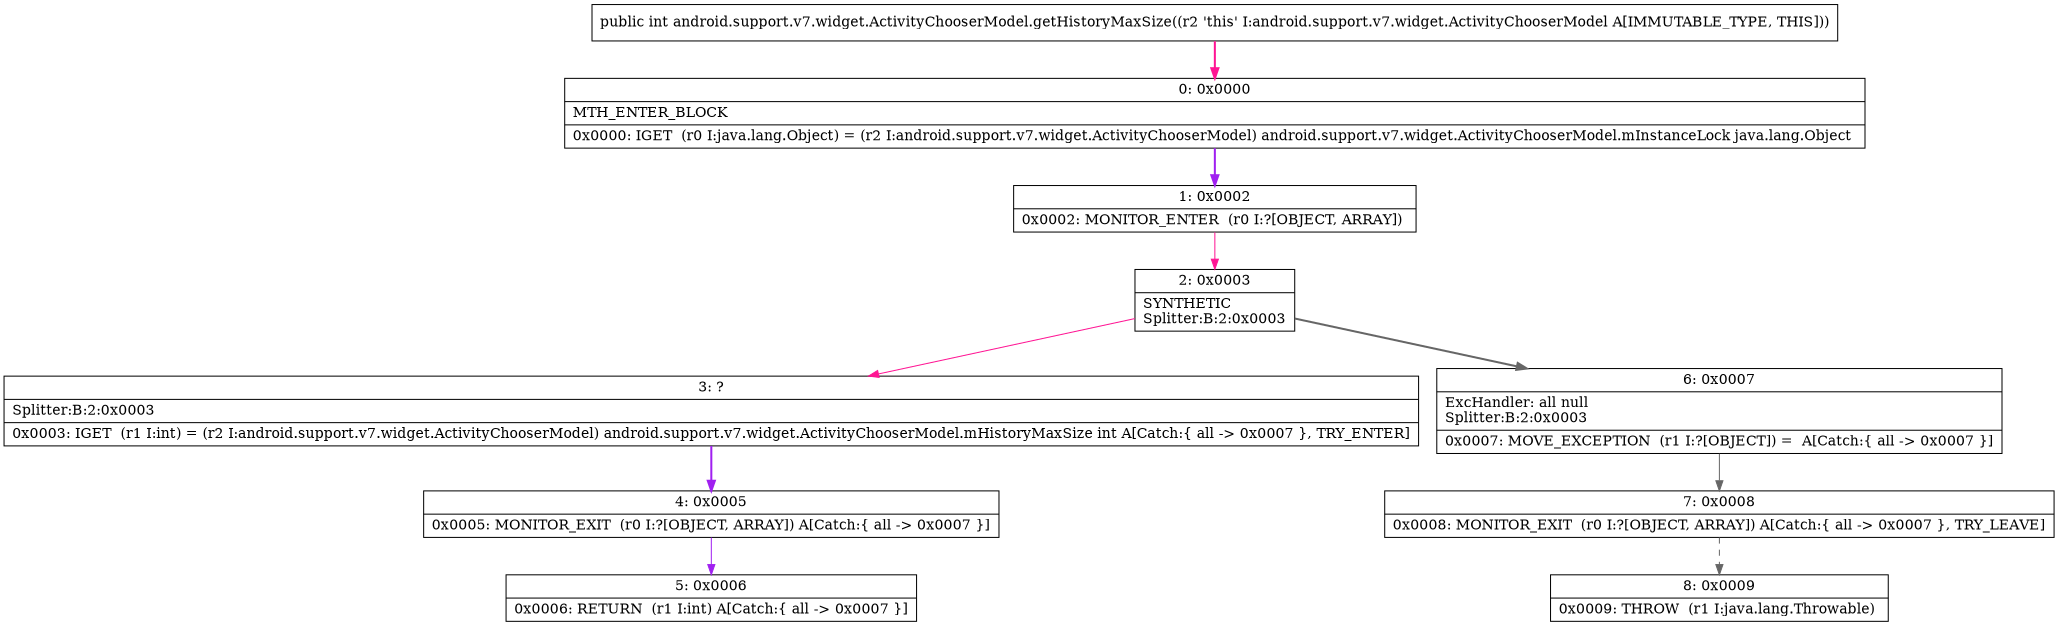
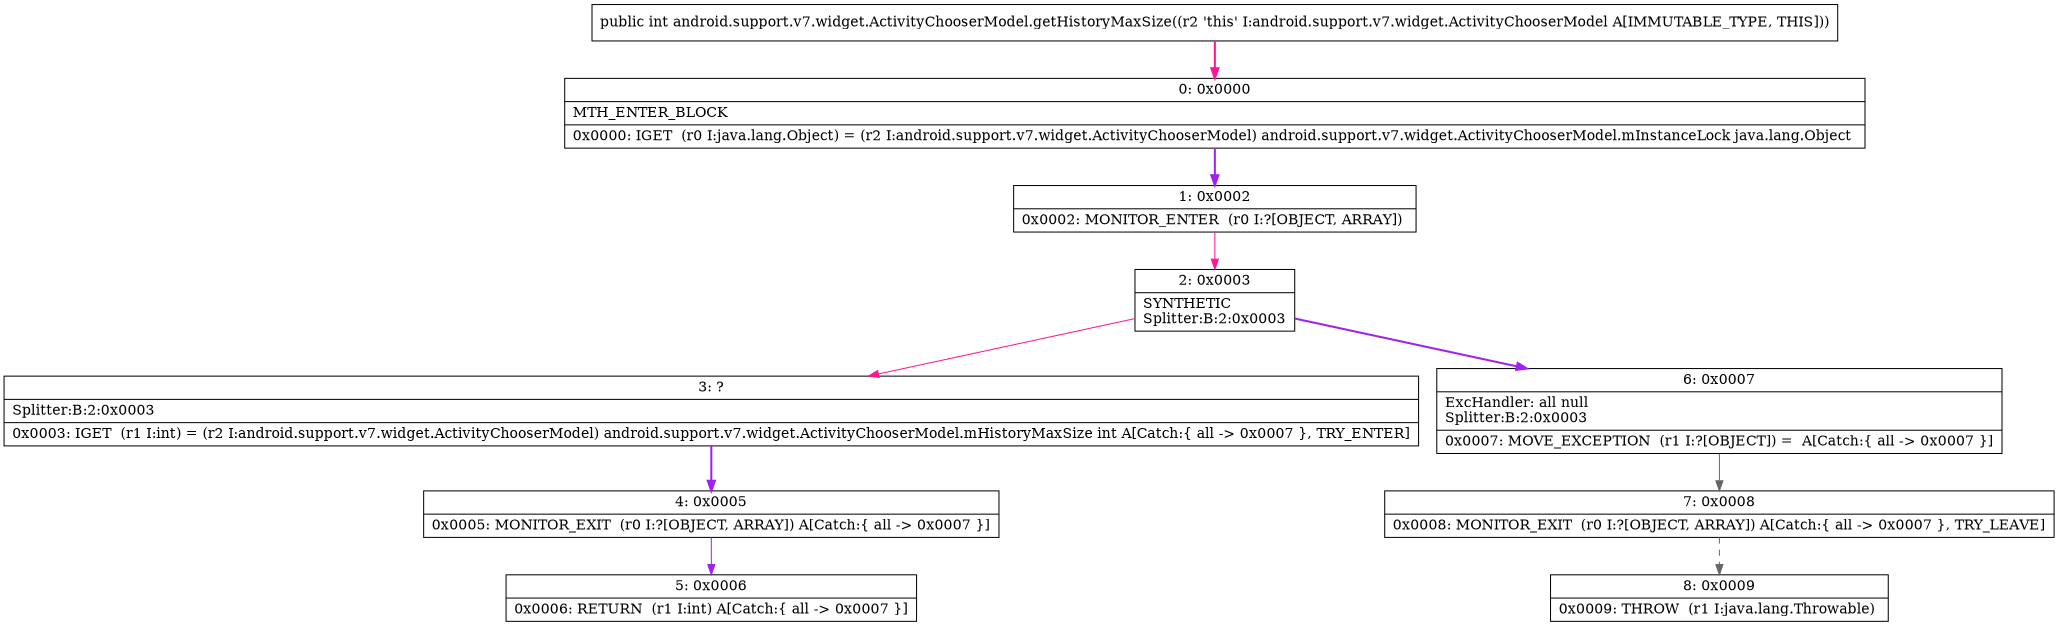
edge "2: 0x0003" -> "6: 0x0007": color gray40 -> purple
